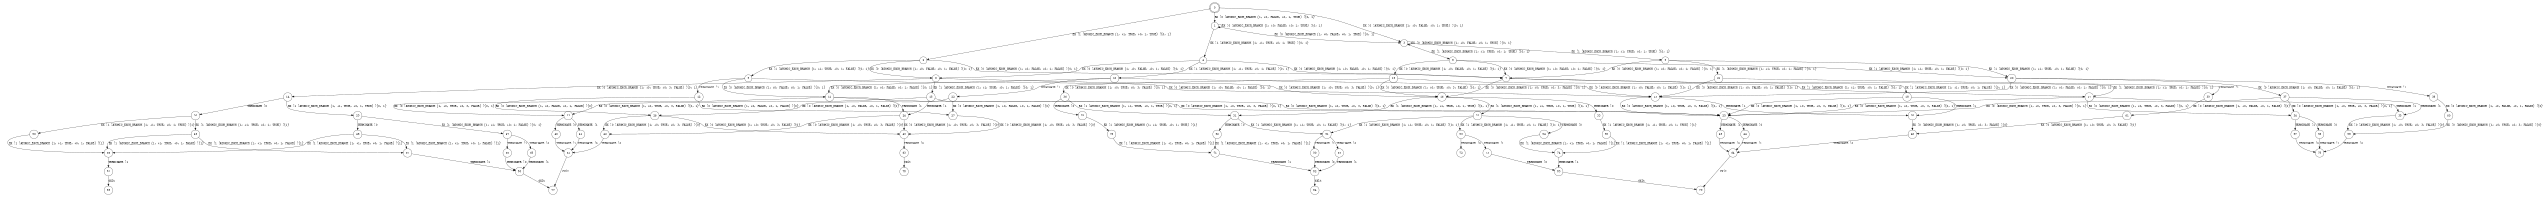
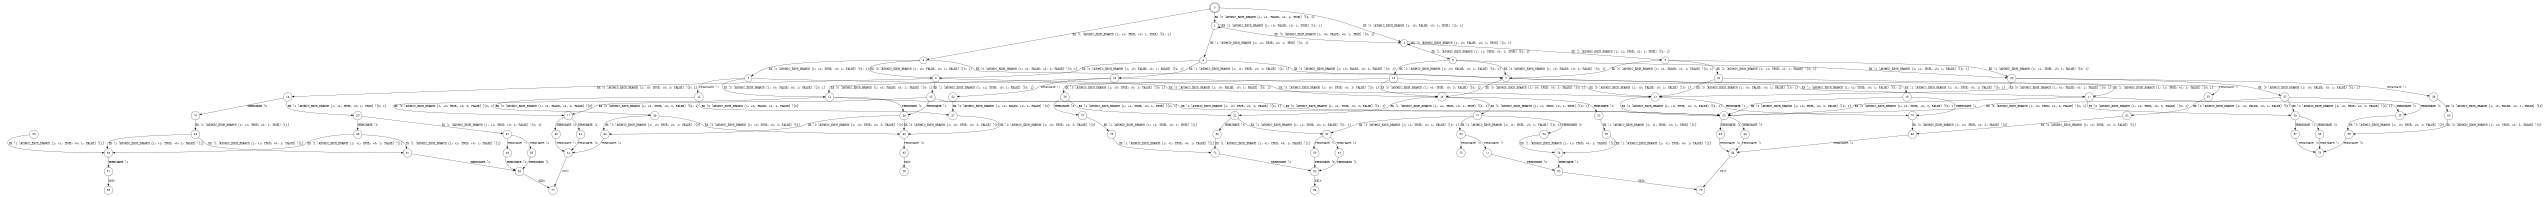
edge "22" -> "26": removed, label "EX !0 !ATOMIC_EXCH_BRANCH (1, +0, FALSE, +0, 1, FALSE) !{0}"
edge "30" -> "50": removed, label "EX !1 !ATOMIC_EXCH_BRANCH (1, +1, TRUE, +0, 1, TRUE) !{1}"
